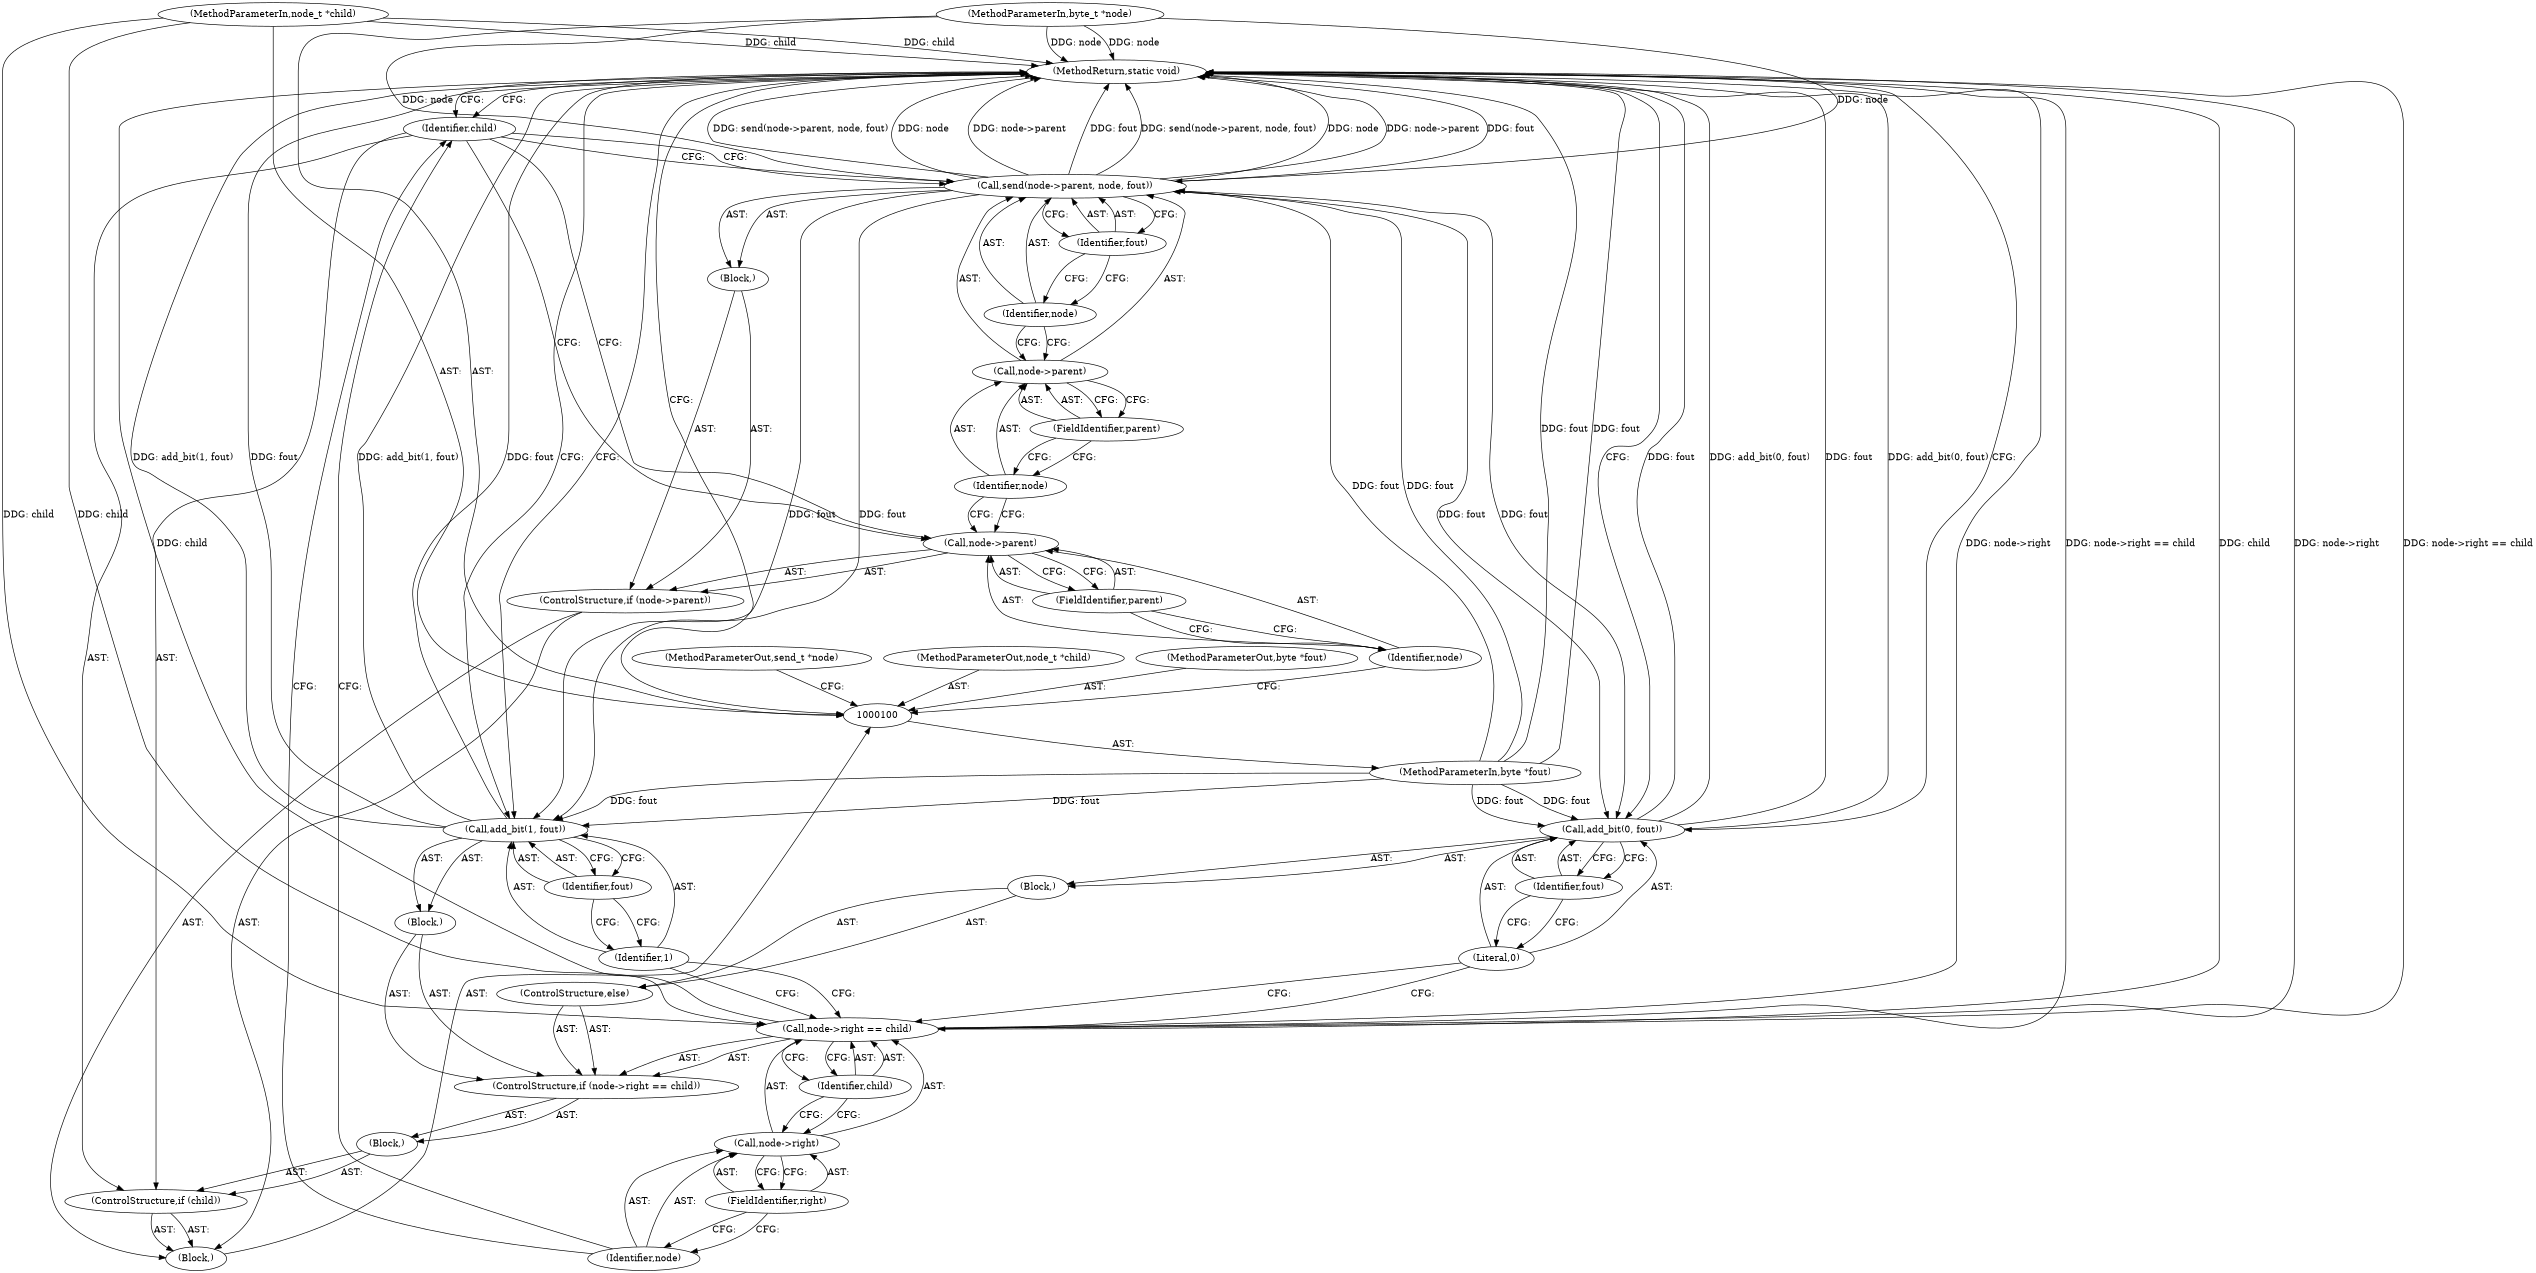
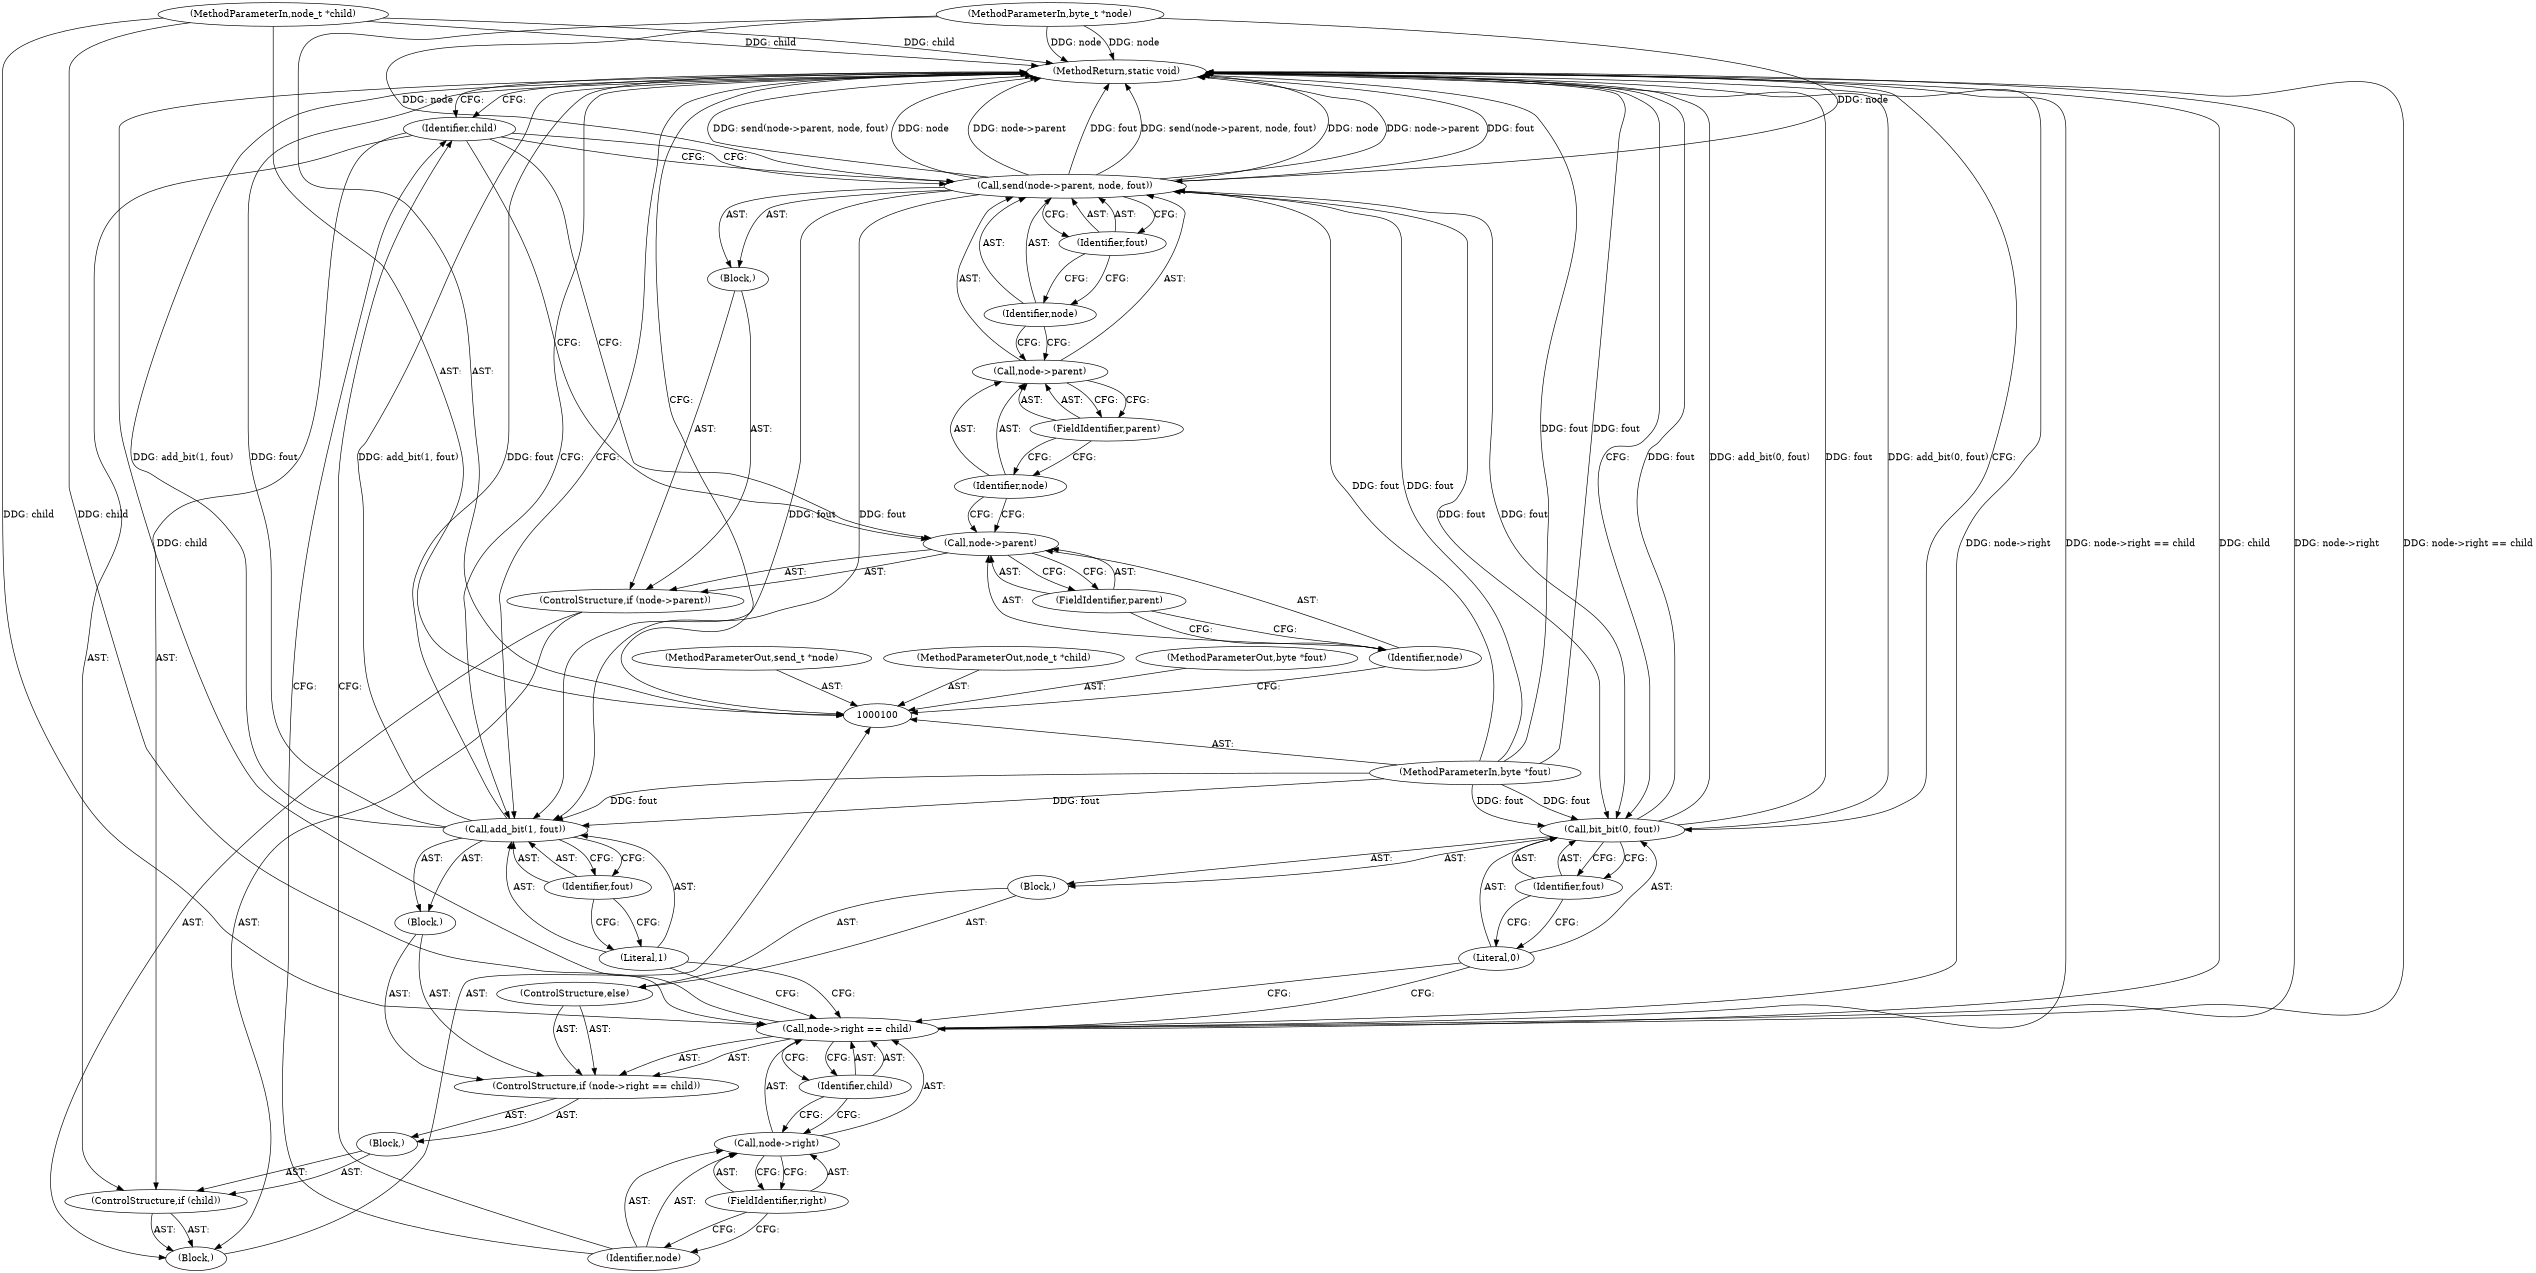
edge "(MethodParameterOut,send_t *node)" -> "1000100": label "CFG: " -> "AST: "
edge "1000100" -> "(MethodParameterIn,byte *fout)": reversed
node "(Call,add_bit(0, fout))": label "(Call,add_bit(0, fout))" -> "(Call,bit_bit(0, fout))"
node "(Identifier,1)": label "(Identifier,1)" -> "(Literal,1)"
